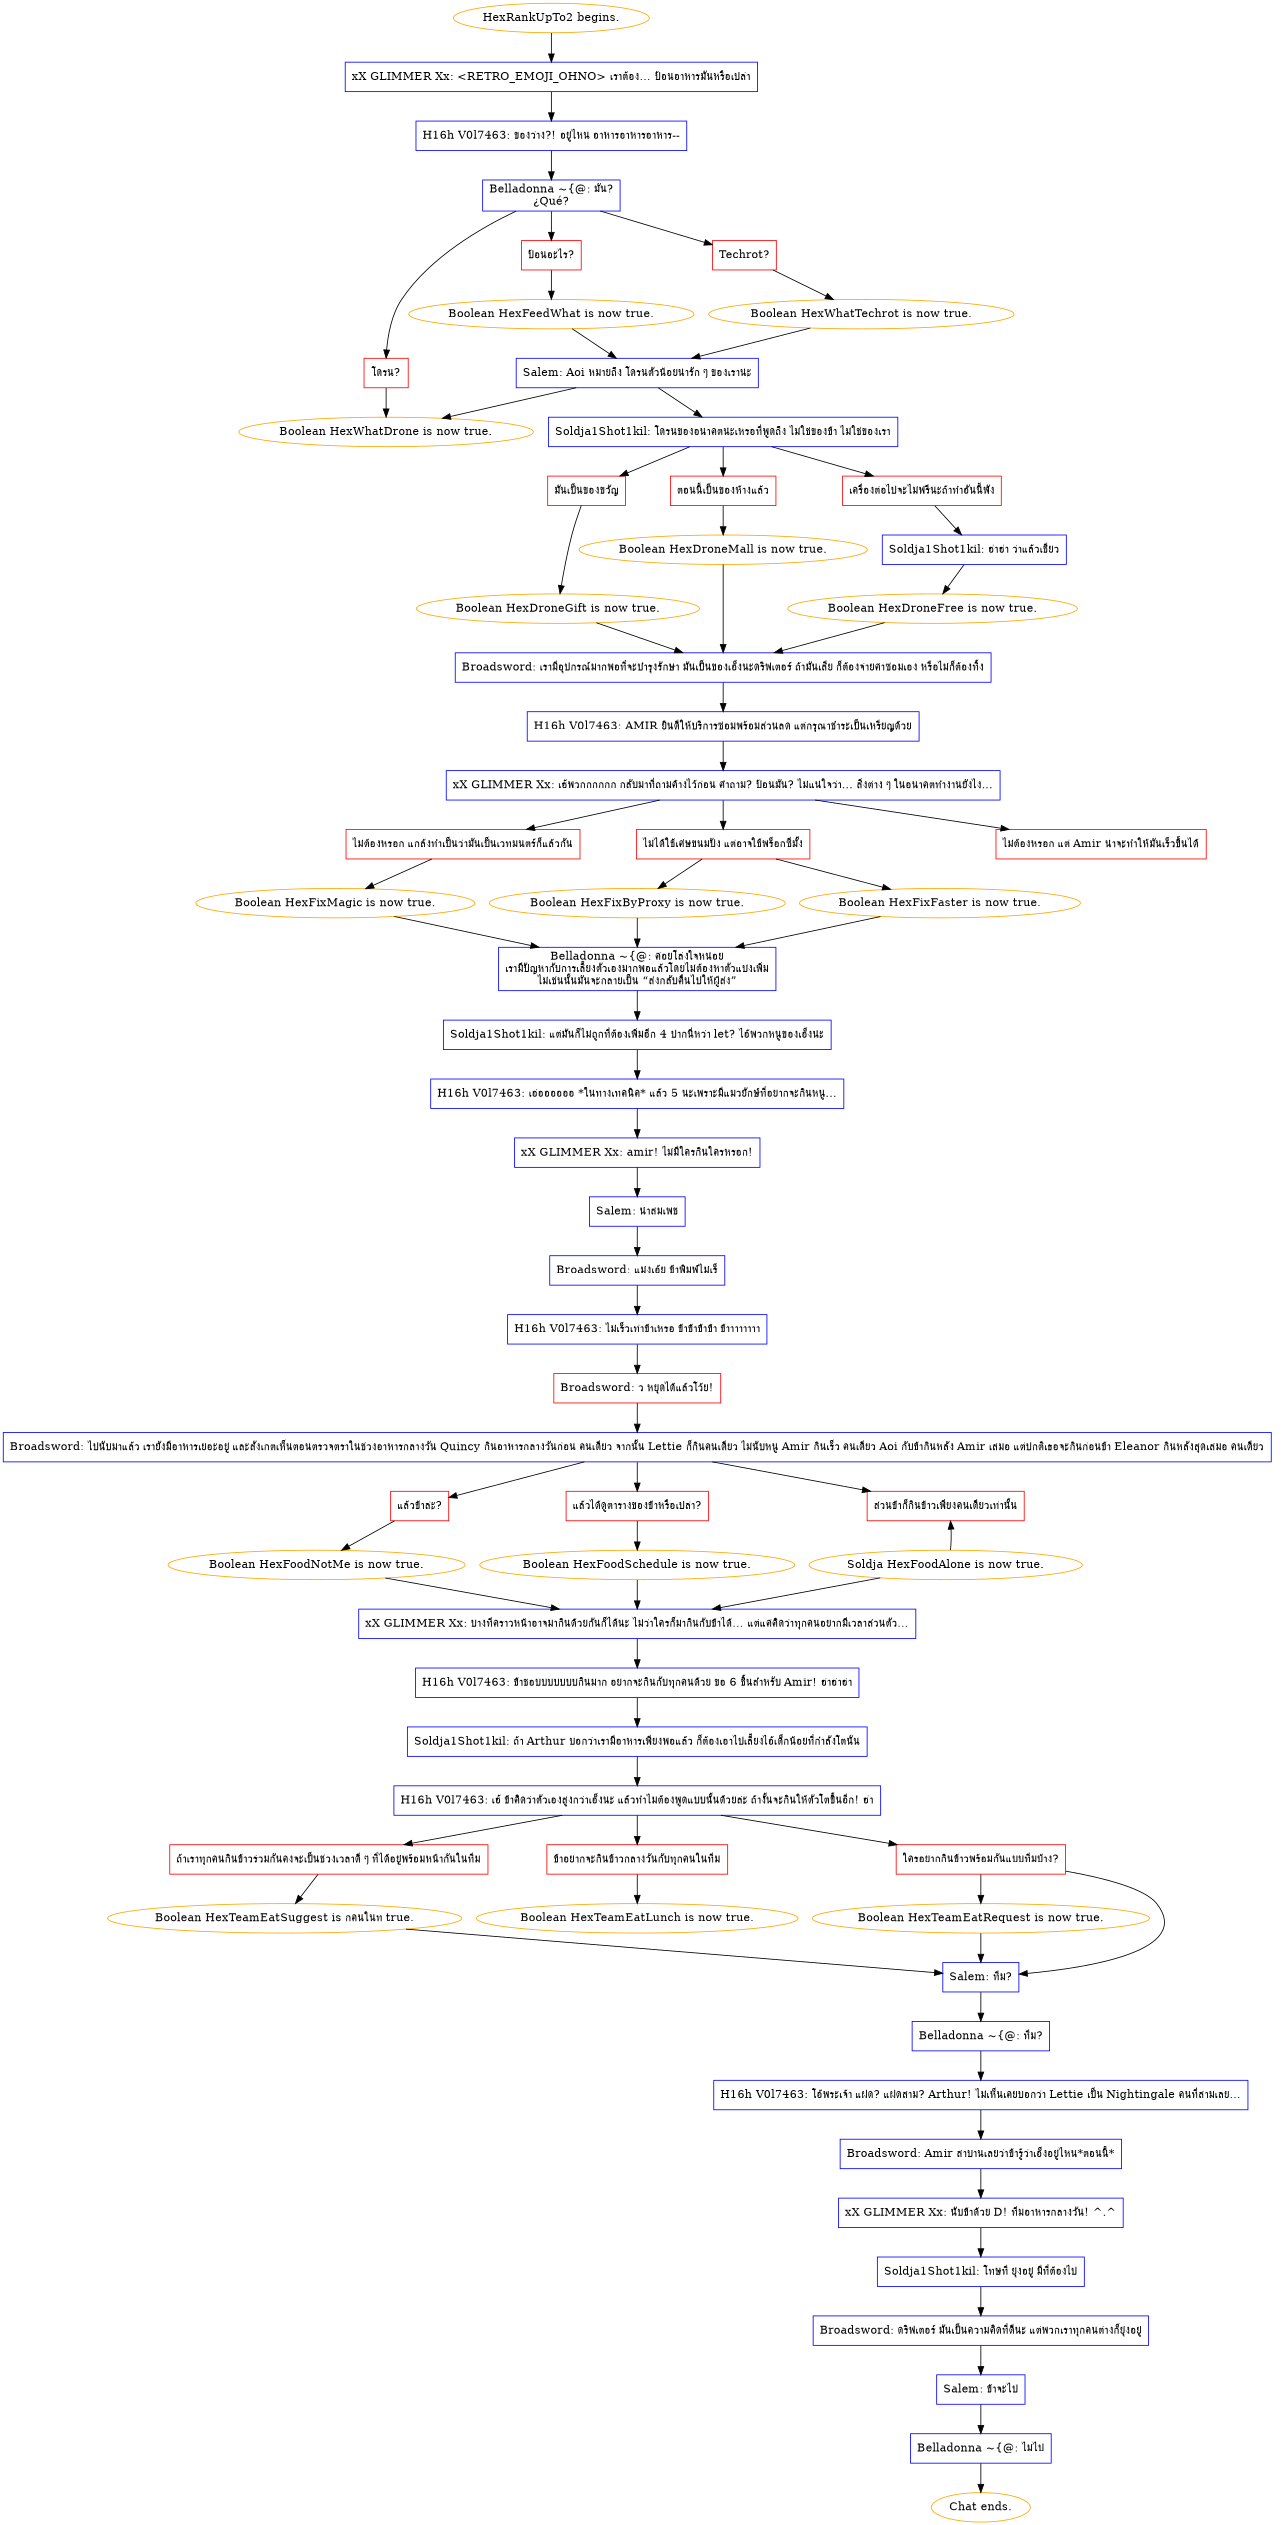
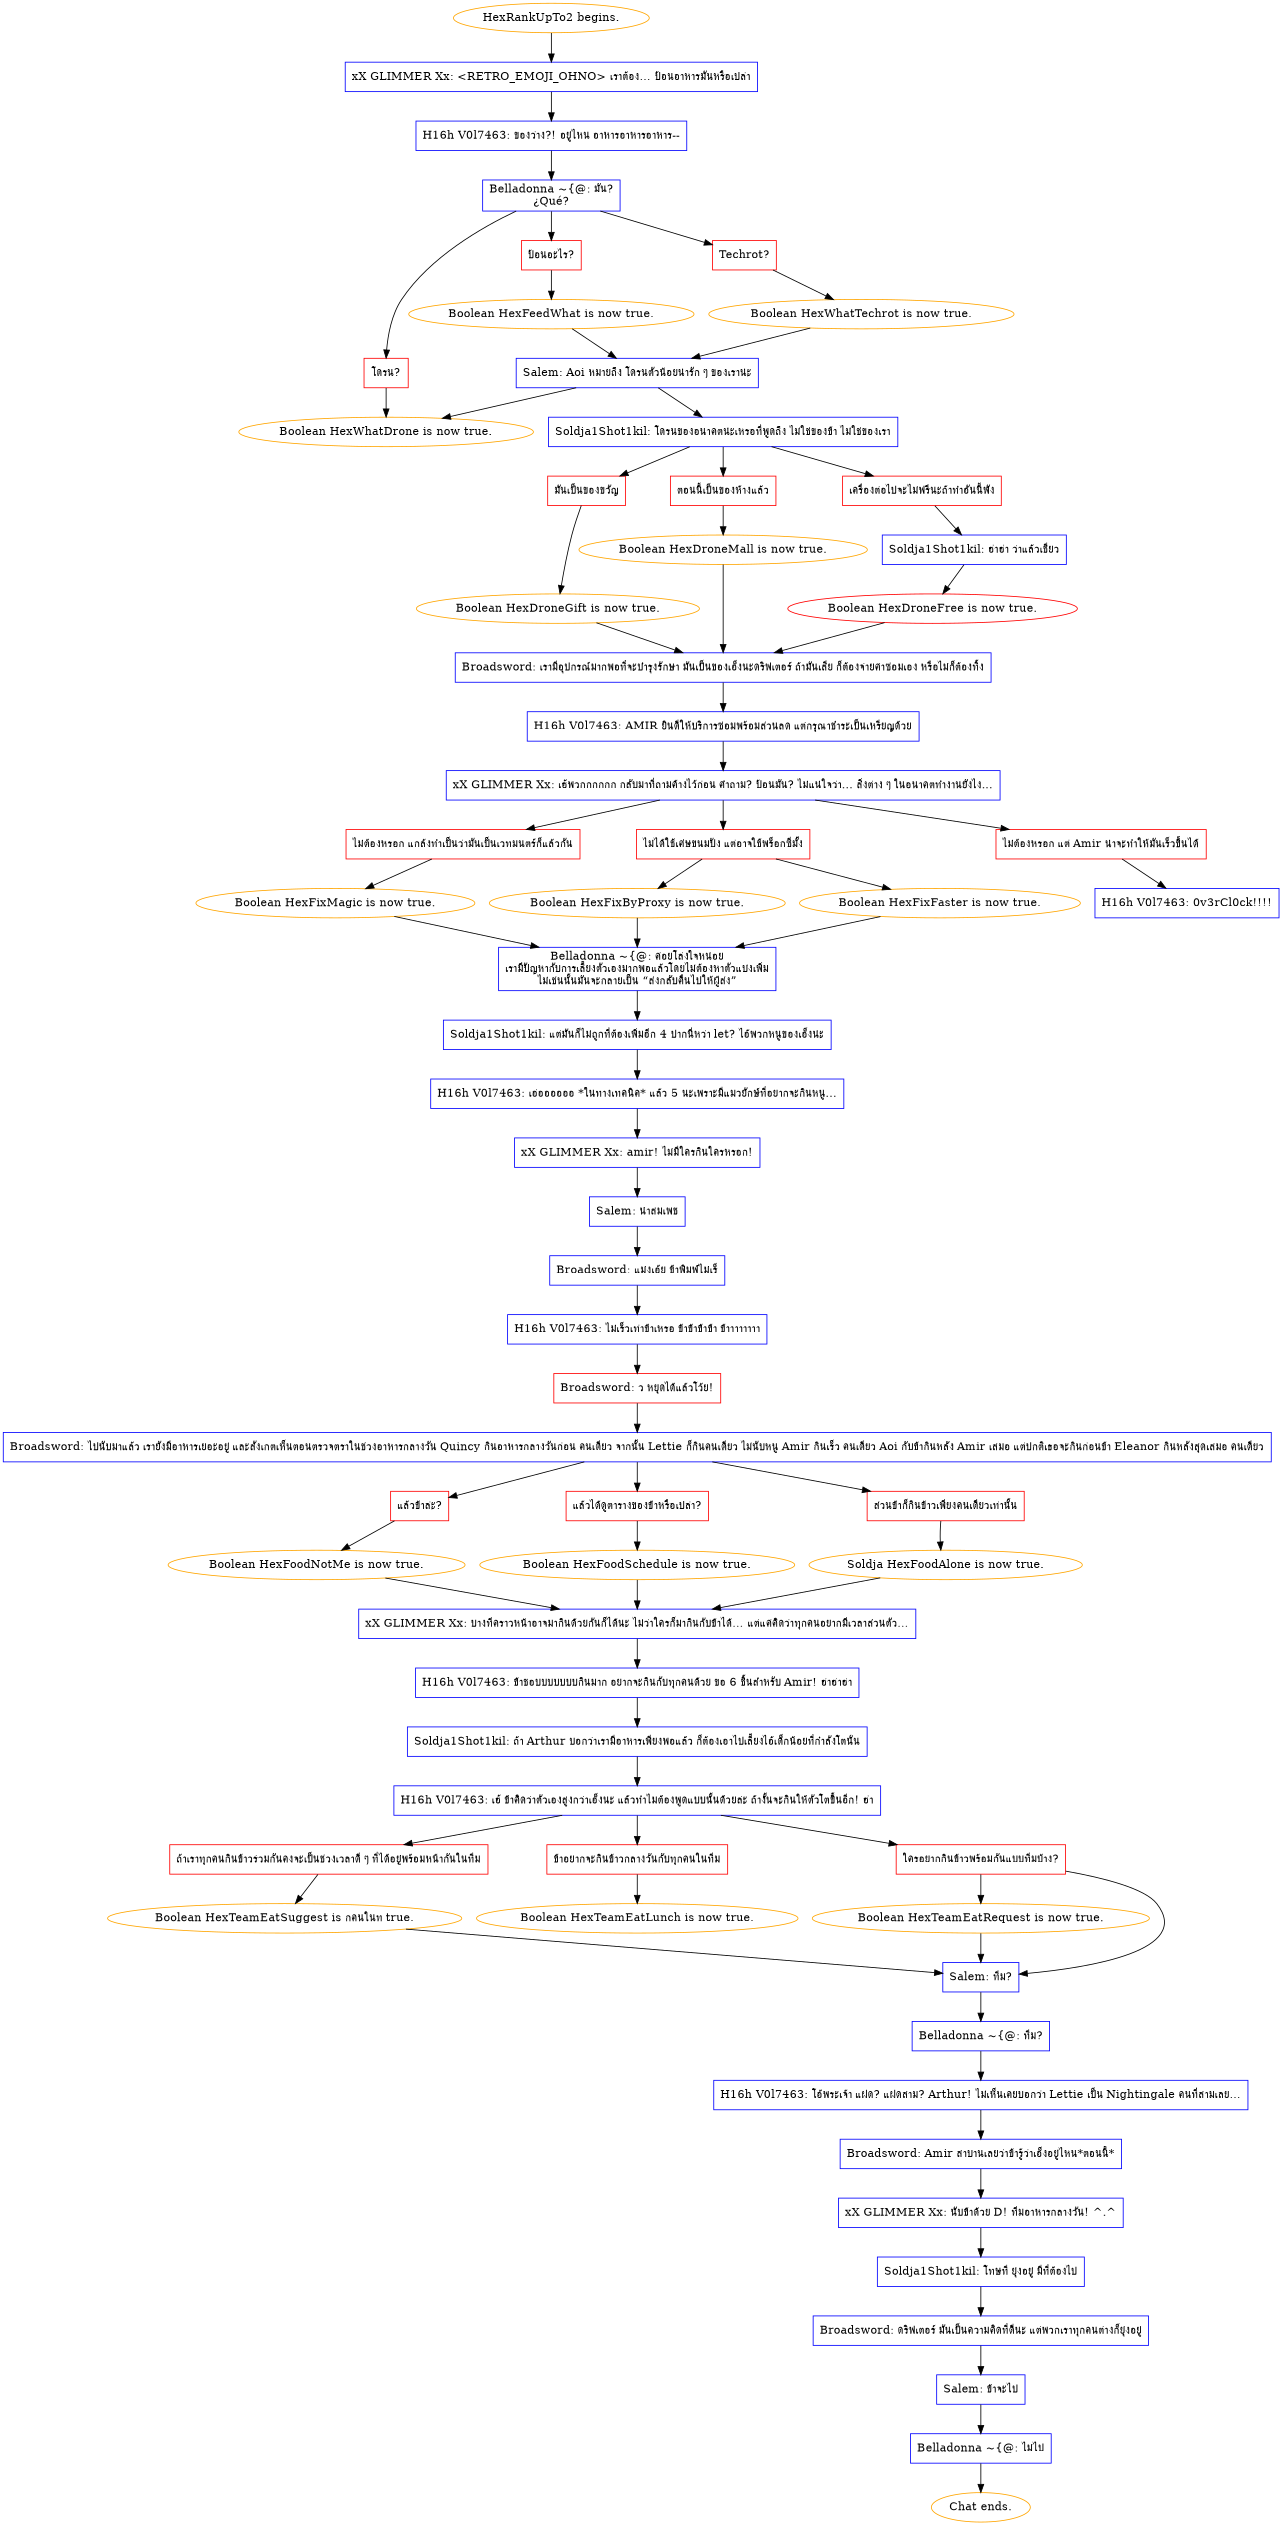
node "Boolean HexDroneFree is now true.": color orange -> red
node "H16h V0l7463: 0v3rCl0ck!!!!": added
edge "Soldja HexFoodAlone is now true." -> "ส่วนข้าก็กินข้าวเพียงคนเดียวเท่านั้น": reversed
